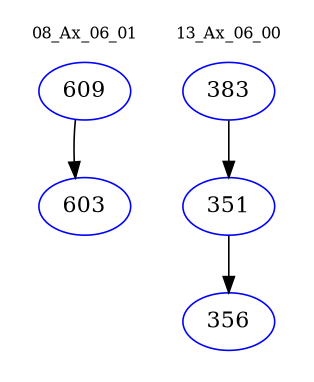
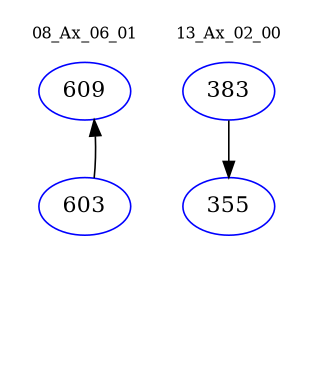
cluster "13_Ax_06_00": label "13_Ax_06_00" -> "13_Ax_02_00"
edge "609" -> "603": reversed
node "351": label "351" -> "355"
node "356": removed
